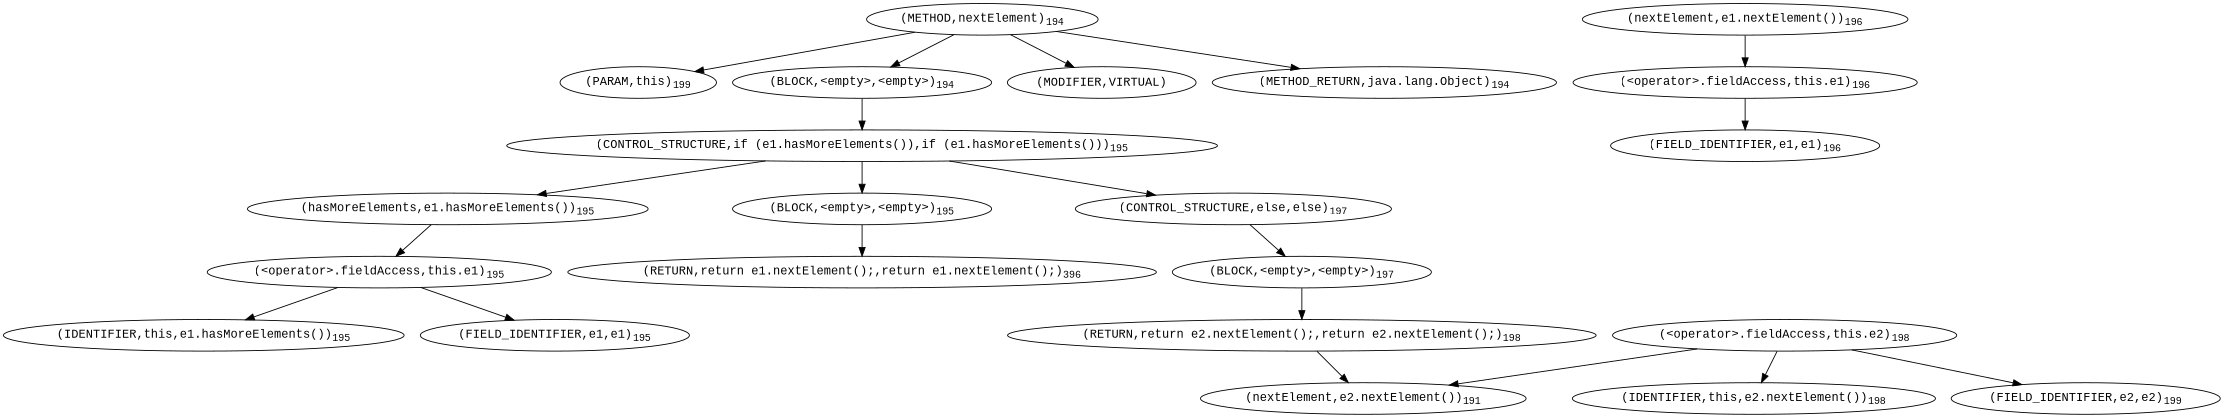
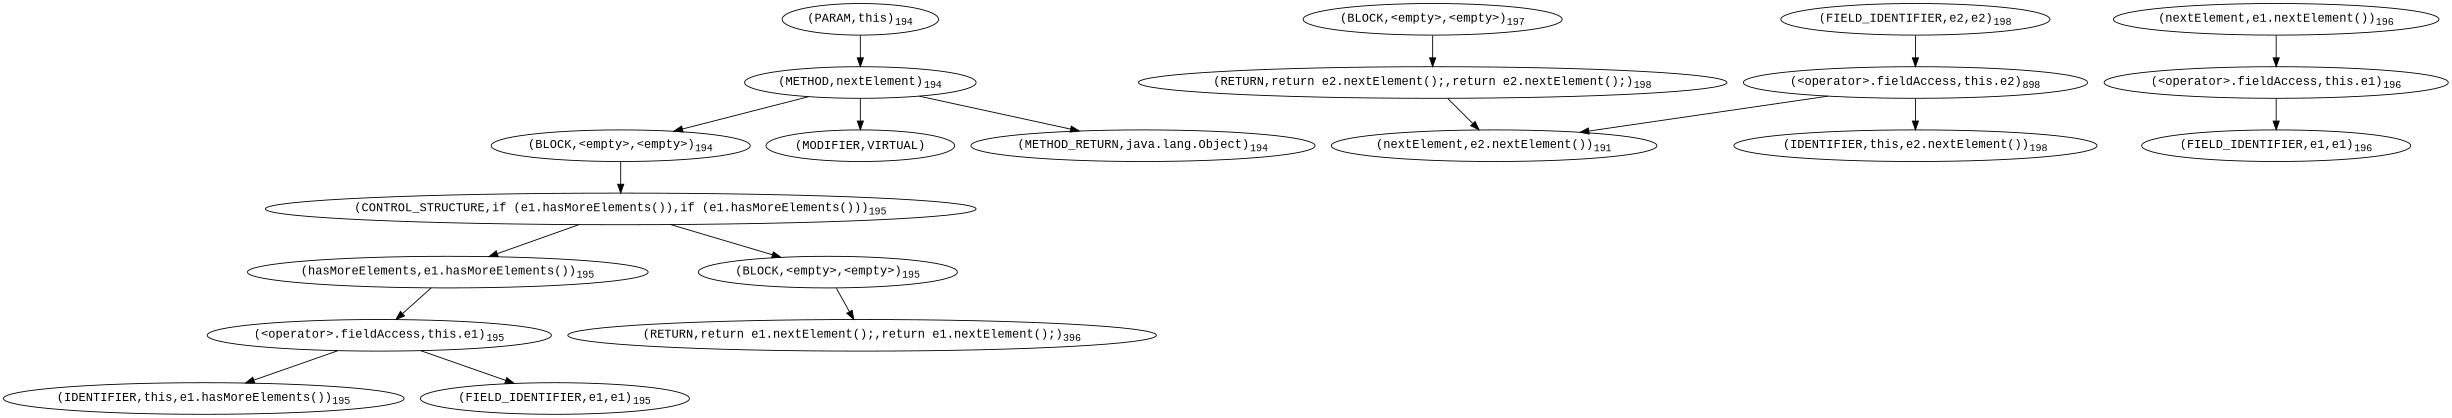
edge "(METHOD,nextElement)" -> "(PARAM,this)": reversed
node "(PARAM,this)": text "199" -> "194"
node "(CONTROL_STRUCTURE,else,else)": removed
node "(<operator>.fieldAccess,this.e2)": text "198" -> "898"
edge "(<operator>.fieldAccess,this.e2)" -> "(FIELD_IDENTIFIER,e2,e2)": reversed
node "(FIELD_IDENTIFIER,e2,e2)": text "199" -> "198"
